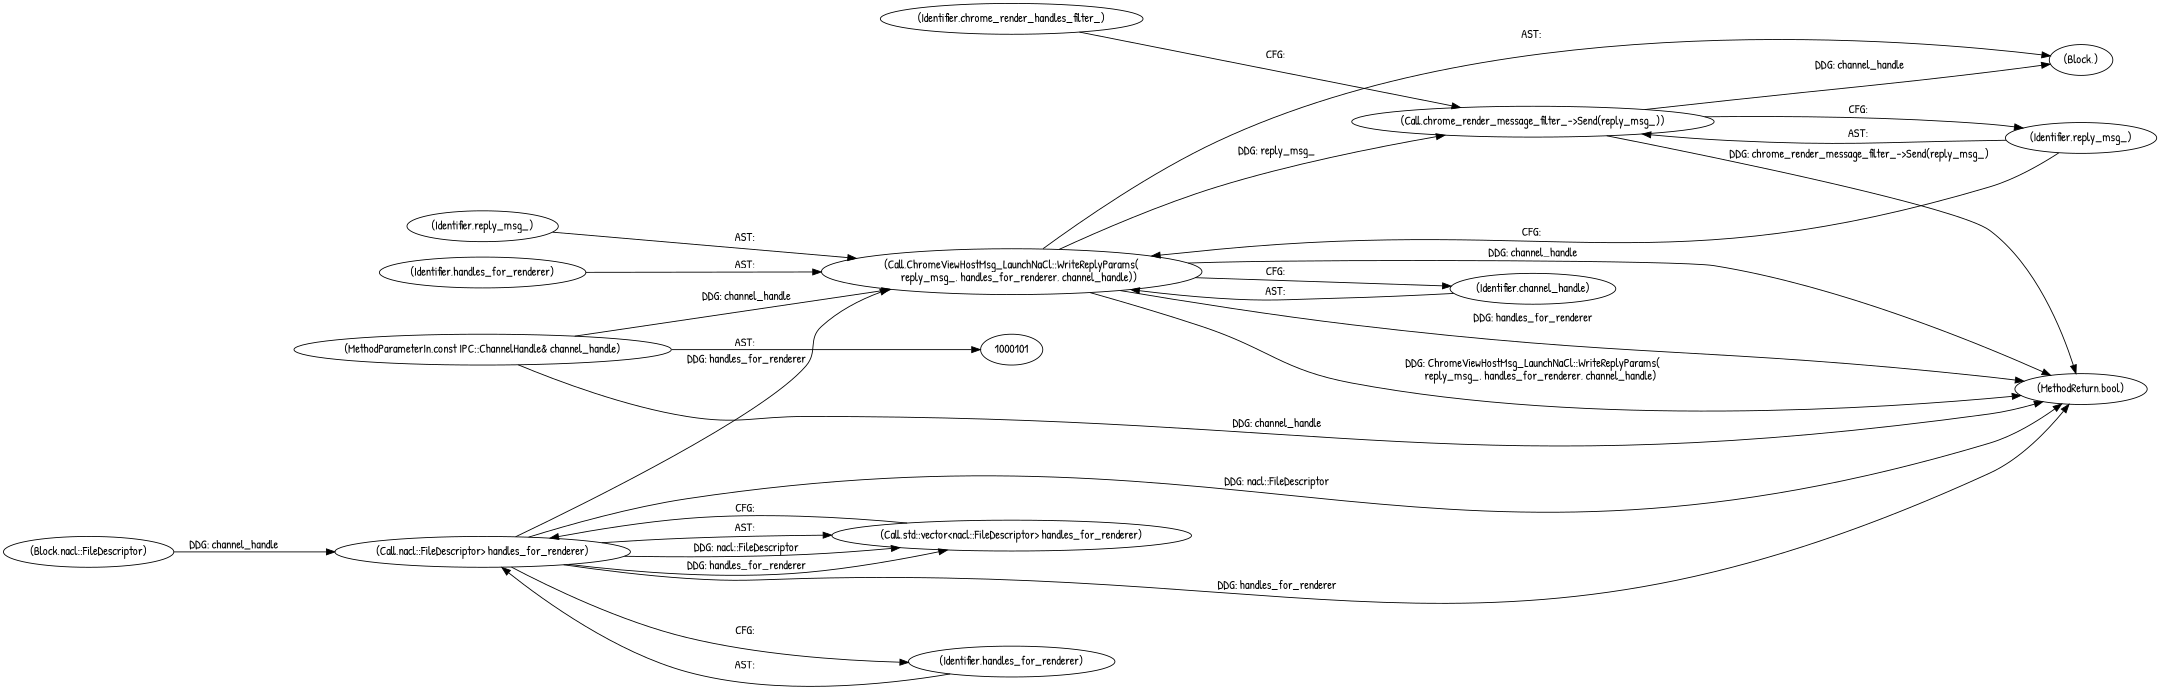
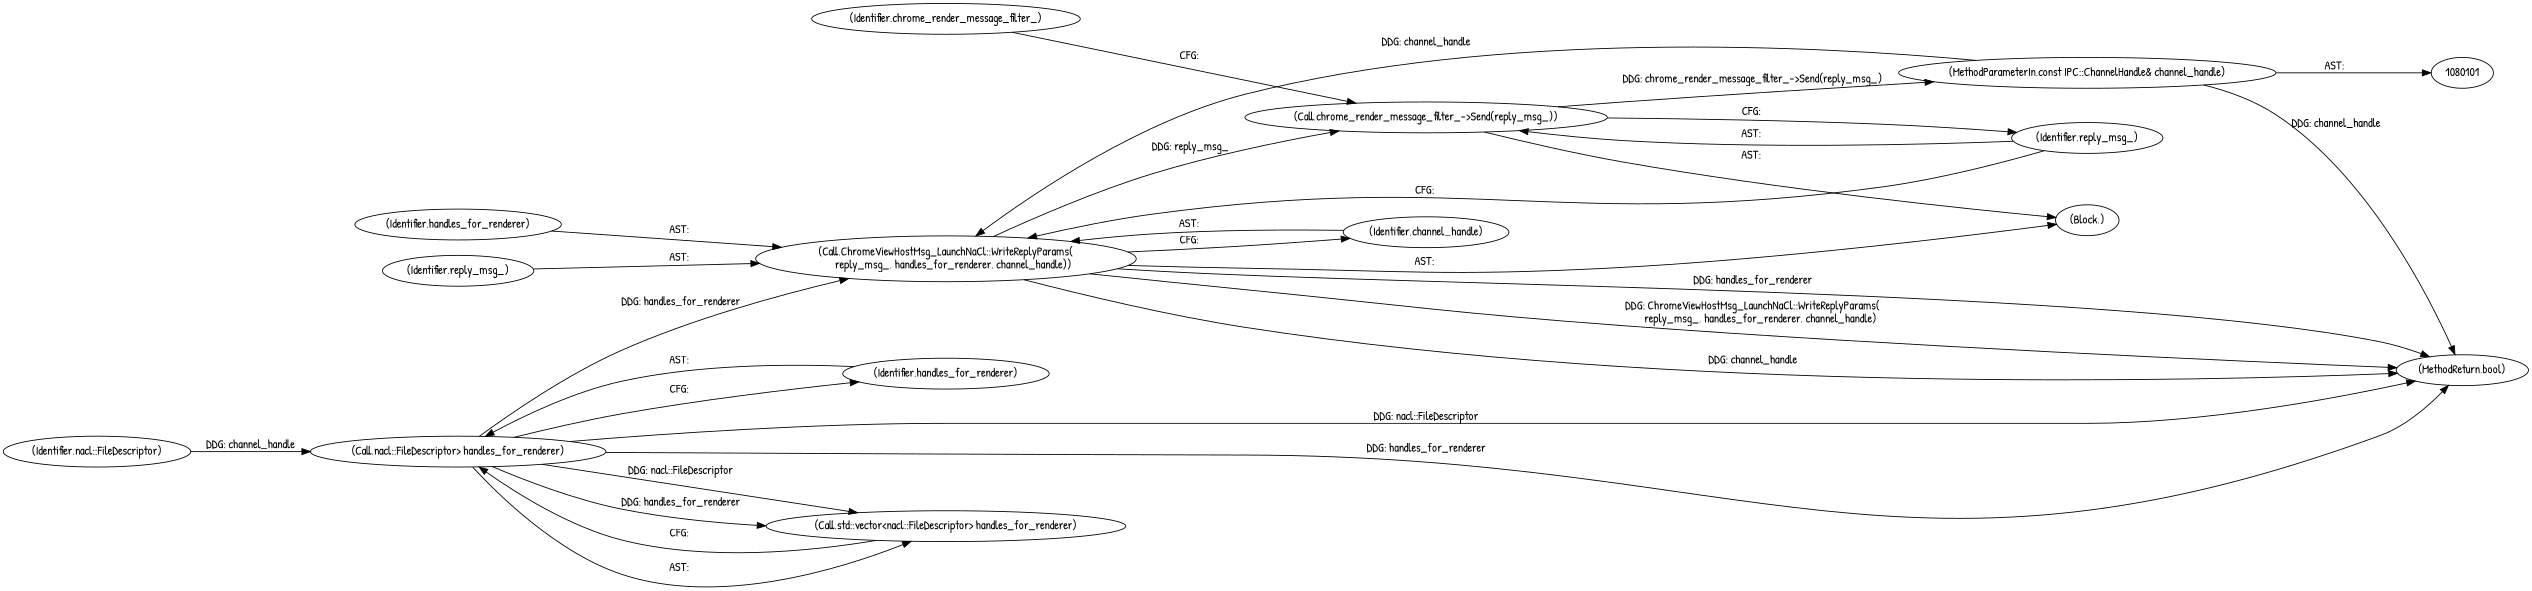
node "(Identifier,chrome_render_handles_filter_)": label "(Identifier,chrome_render_handles_filter_)" -> "(Identifier,chrome_render_message_filter_)"
edge "(Call,chrome_render_message_filter_->Send(reply_msg_))" -> "(Block,)": label "DDG: channel_handle" -> "AST: "
edge "(Call,chrome_render_message_filter_->Send(reply_msg_))" -> "(MethodReturn,bool)": now "(Call,chrome_render_message_filter_->Send(reply_msg_))" -> "(MethodParameterIn,const IPC::ChannelHandle& channel_handle)"
node "1000101": label "1000101" -> "1080101"
node "(Block,nacl::FileDescriptor)": label "(Block,nacl::FileDescriptor)" -> "(Identifier,nacl::FileDescriptor)"
